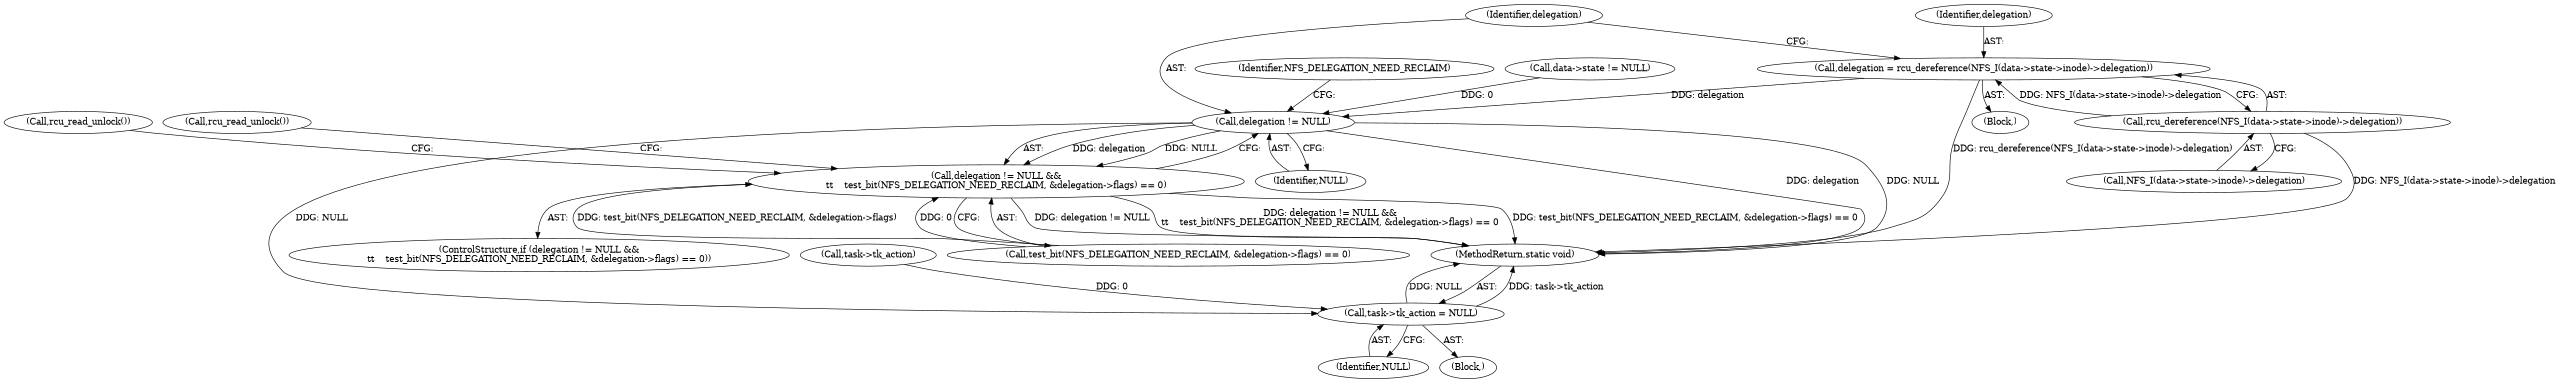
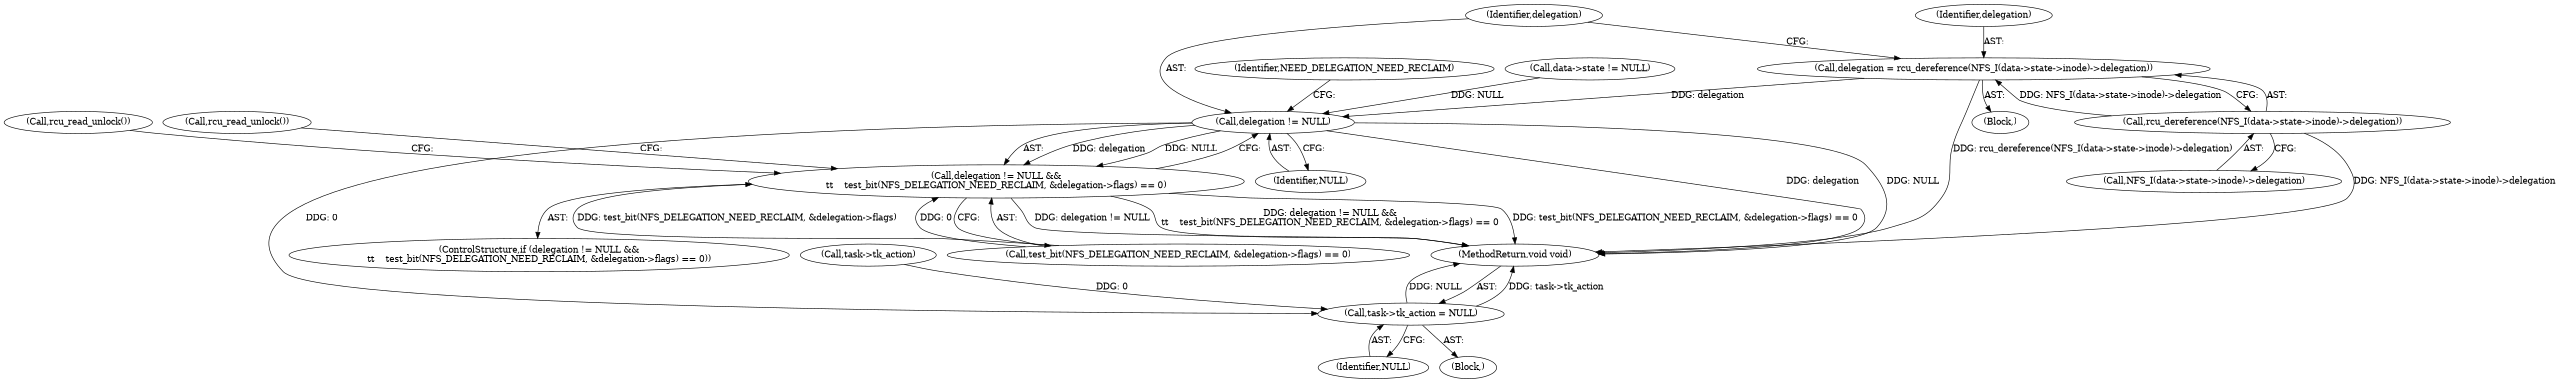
node "(Identifier,NFS_DELEGATION_NEED_RECLAIM)": label "(Identifier,NFS_DELEGATION_NEED_RECLAIM)" -> "(Identifier,NEED_DELEGATION_NEED_RECLAIM)"
edge "(Call,data->state != NULL)" -> "(Call,delegation != NULL)": label "DDG: 0" -> "DDG: NULL"
edge "(Call,delegation != NULL)" -> "(Call,task->tk_action = NULL)": label "DDG: NULL" -> "DDG: 0"
node "(MethodReturn,static void)": label "(MethodReturn,static void)" -> "(MethodReturn,void void)"
